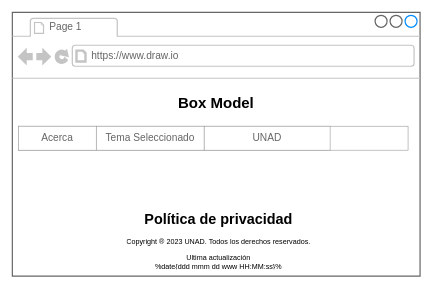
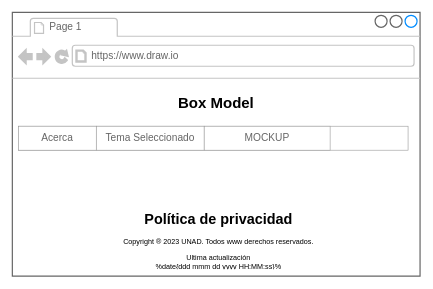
node "UNAD": label "UNAD" -> "MOCKUP"
node "Política de privacidadCopyright ® 2023 UNAD. Todos los derechos reservados.": label "Política de privacidadCopyright ® 2023 UNAD. Todos los derechos reservados." -> "Política de privacidadCopyright ® 2023 UNAD. Todos www derechos reservados."
node "Ultima actualización %date{ddd mmm dd www HH:MM:ss}%": label "Ultima actualización %date{ddd mmm dd www HH:MM:ss}%" -> "Ultima actualización %date{ddd mmm dd yyyy HH:MM:ss}%"
